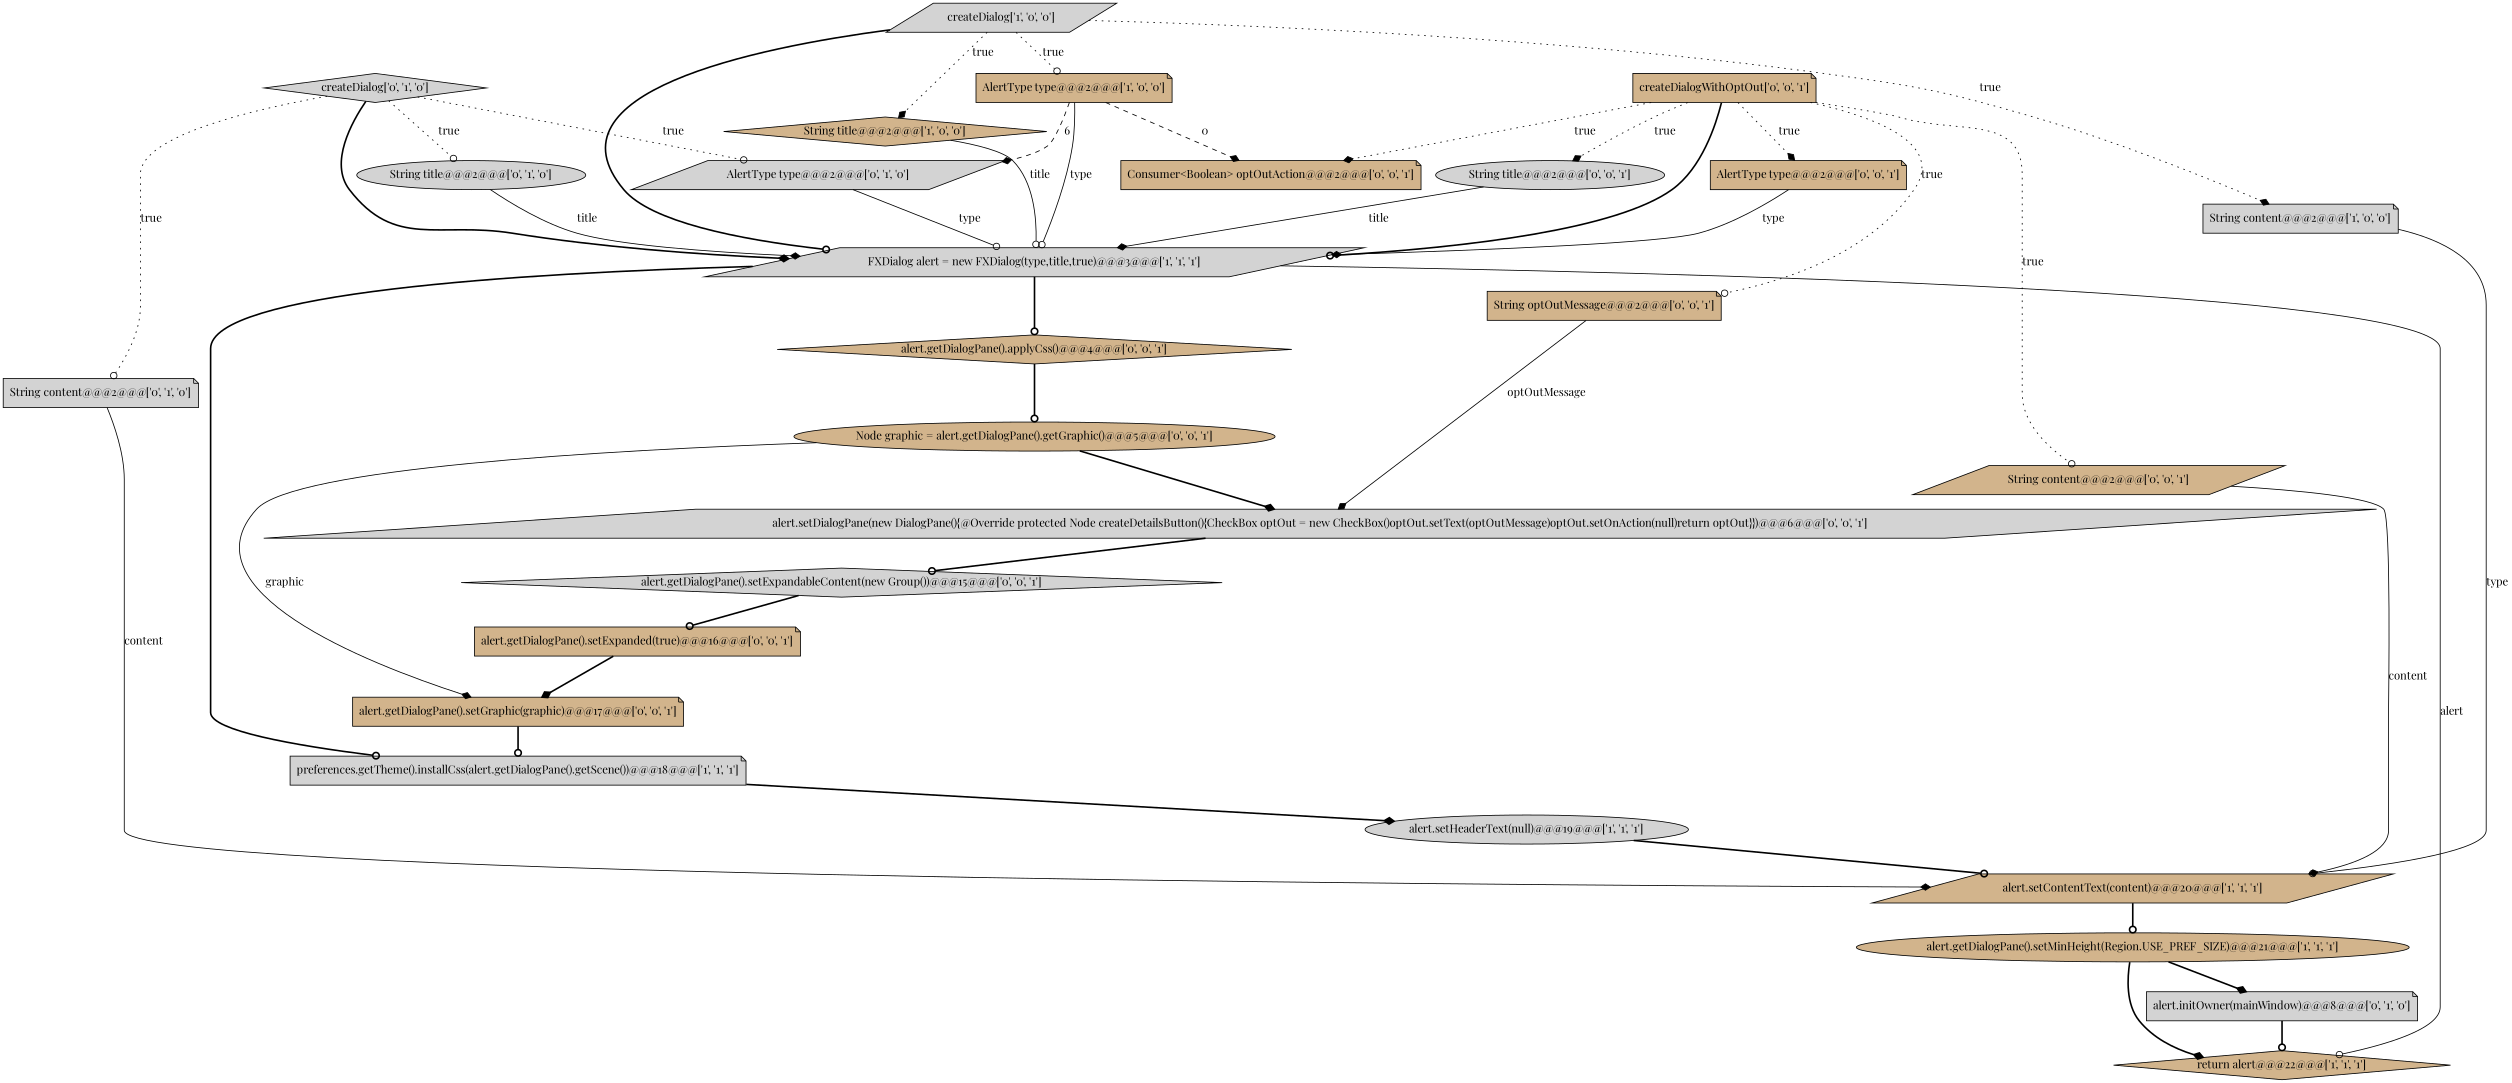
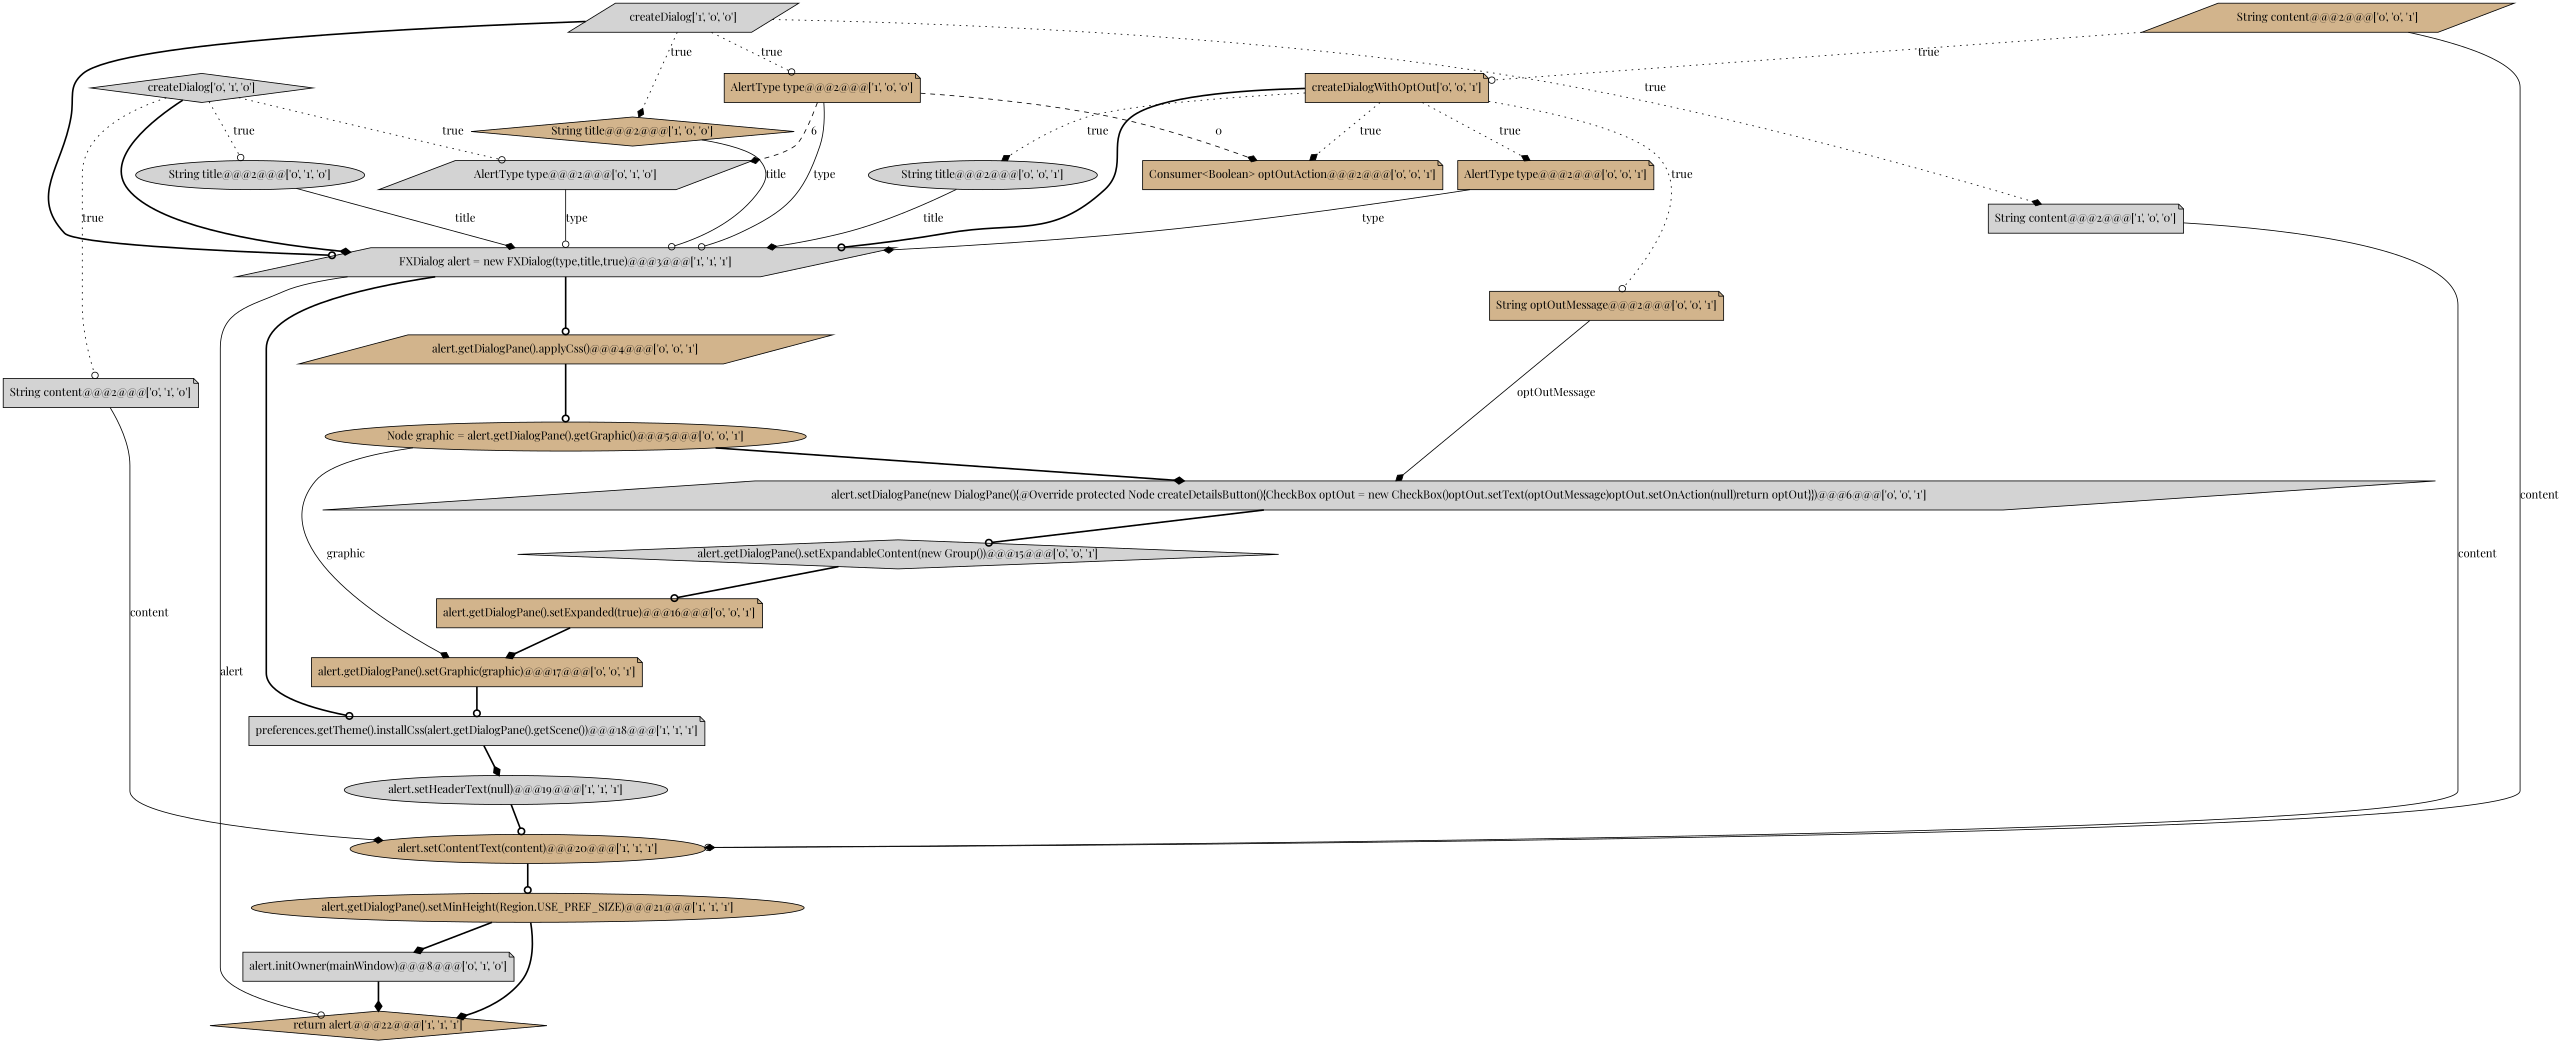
edge "createDialogWithOptOut['0', '0', '1']" -> "String content@@@2@@@['0', '0', '1']": reversed
node "alert.getDialogPane().applyCss()@@@4@@@['0', '0', '1']": shape diamond -> parallelogram
edge "String content@@@2@@@['1', '0', '0']" -> "alert.setContentText(content)@@@20@@@['1', '1', '1']": label "type" -> "content"
node "alert.setContentText(content)@@@20@@@['1', '1', '1']": shape parallelogram -> ellipse
edge "alert.initOwner(mainWindow)@@@8@@@['0', '1', '0']" -> "return alert@@@22@@@['1', '1', '1']": arrowhead odot -> diamond
